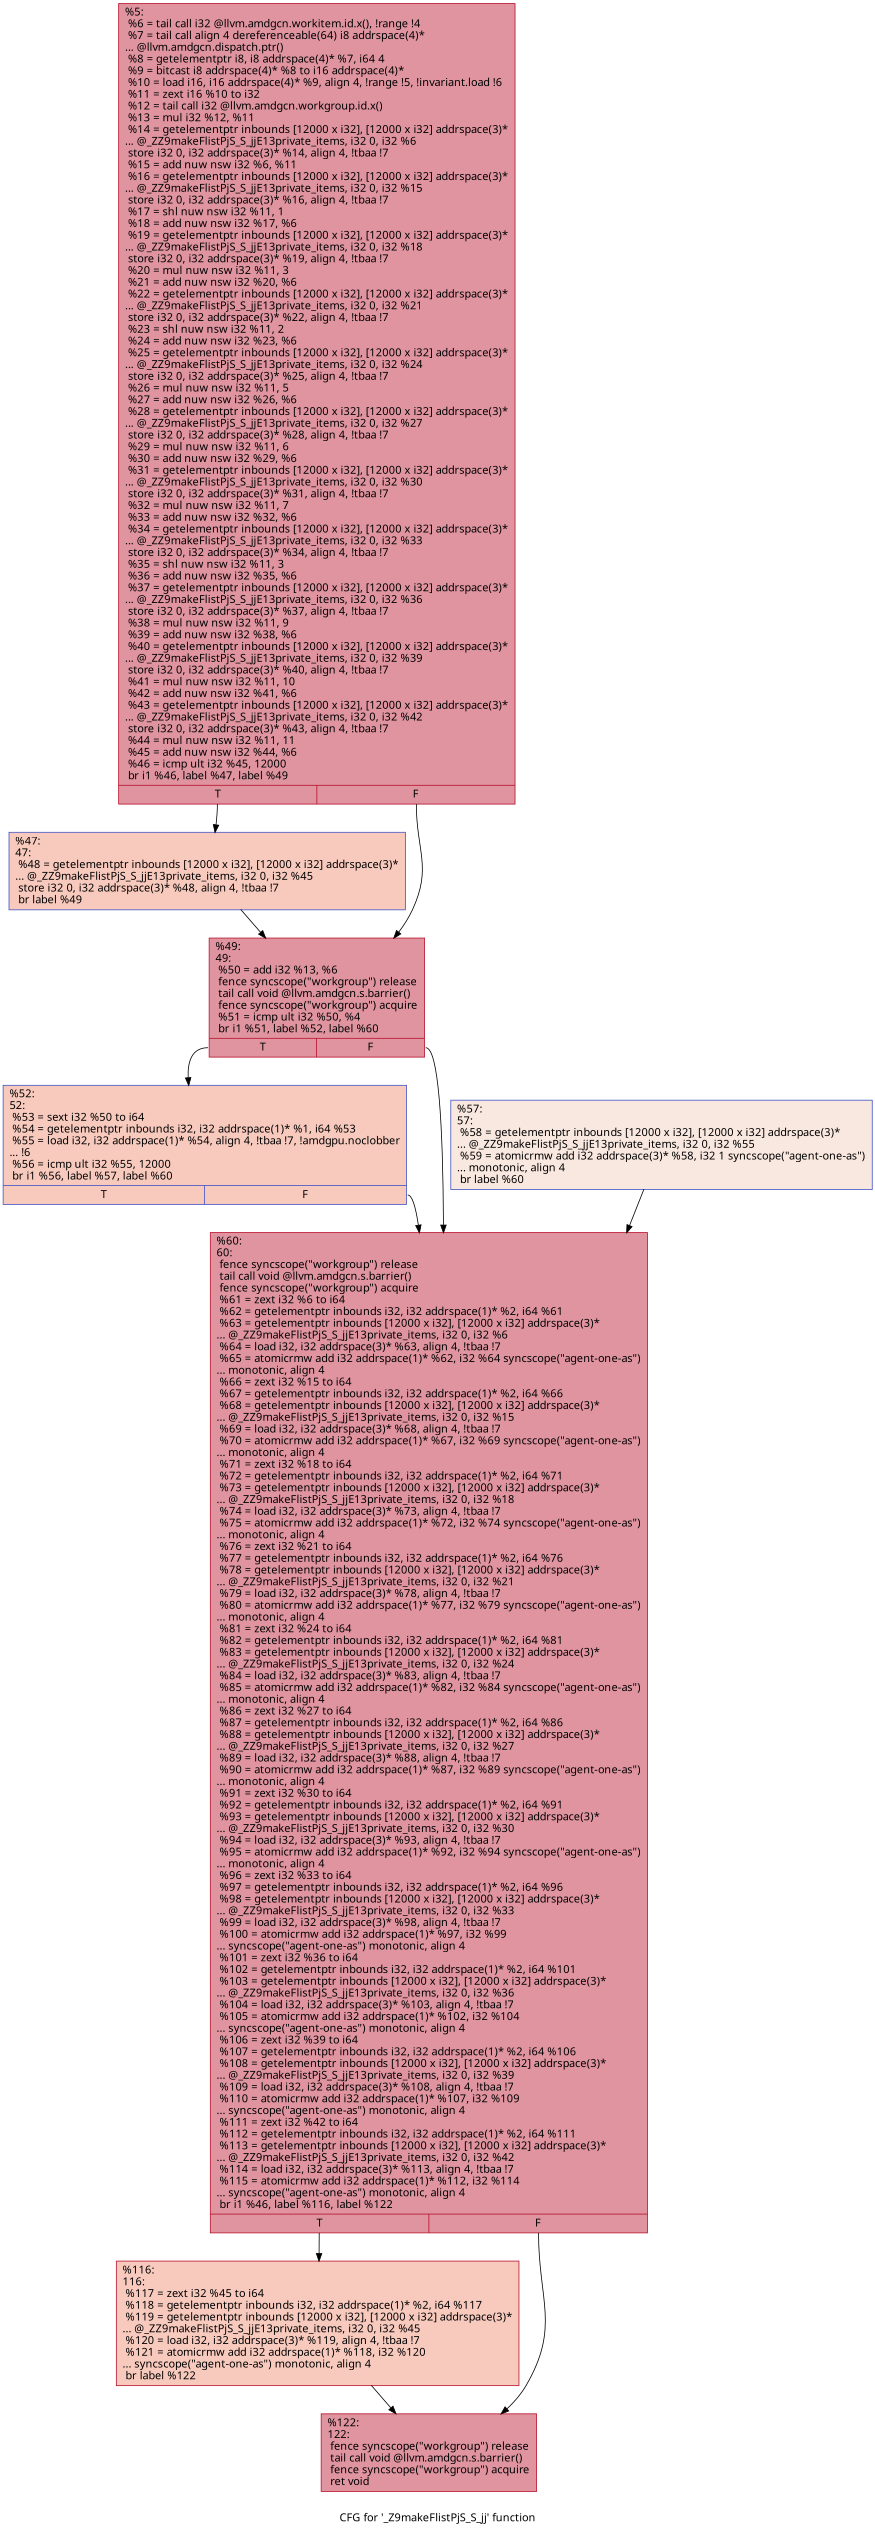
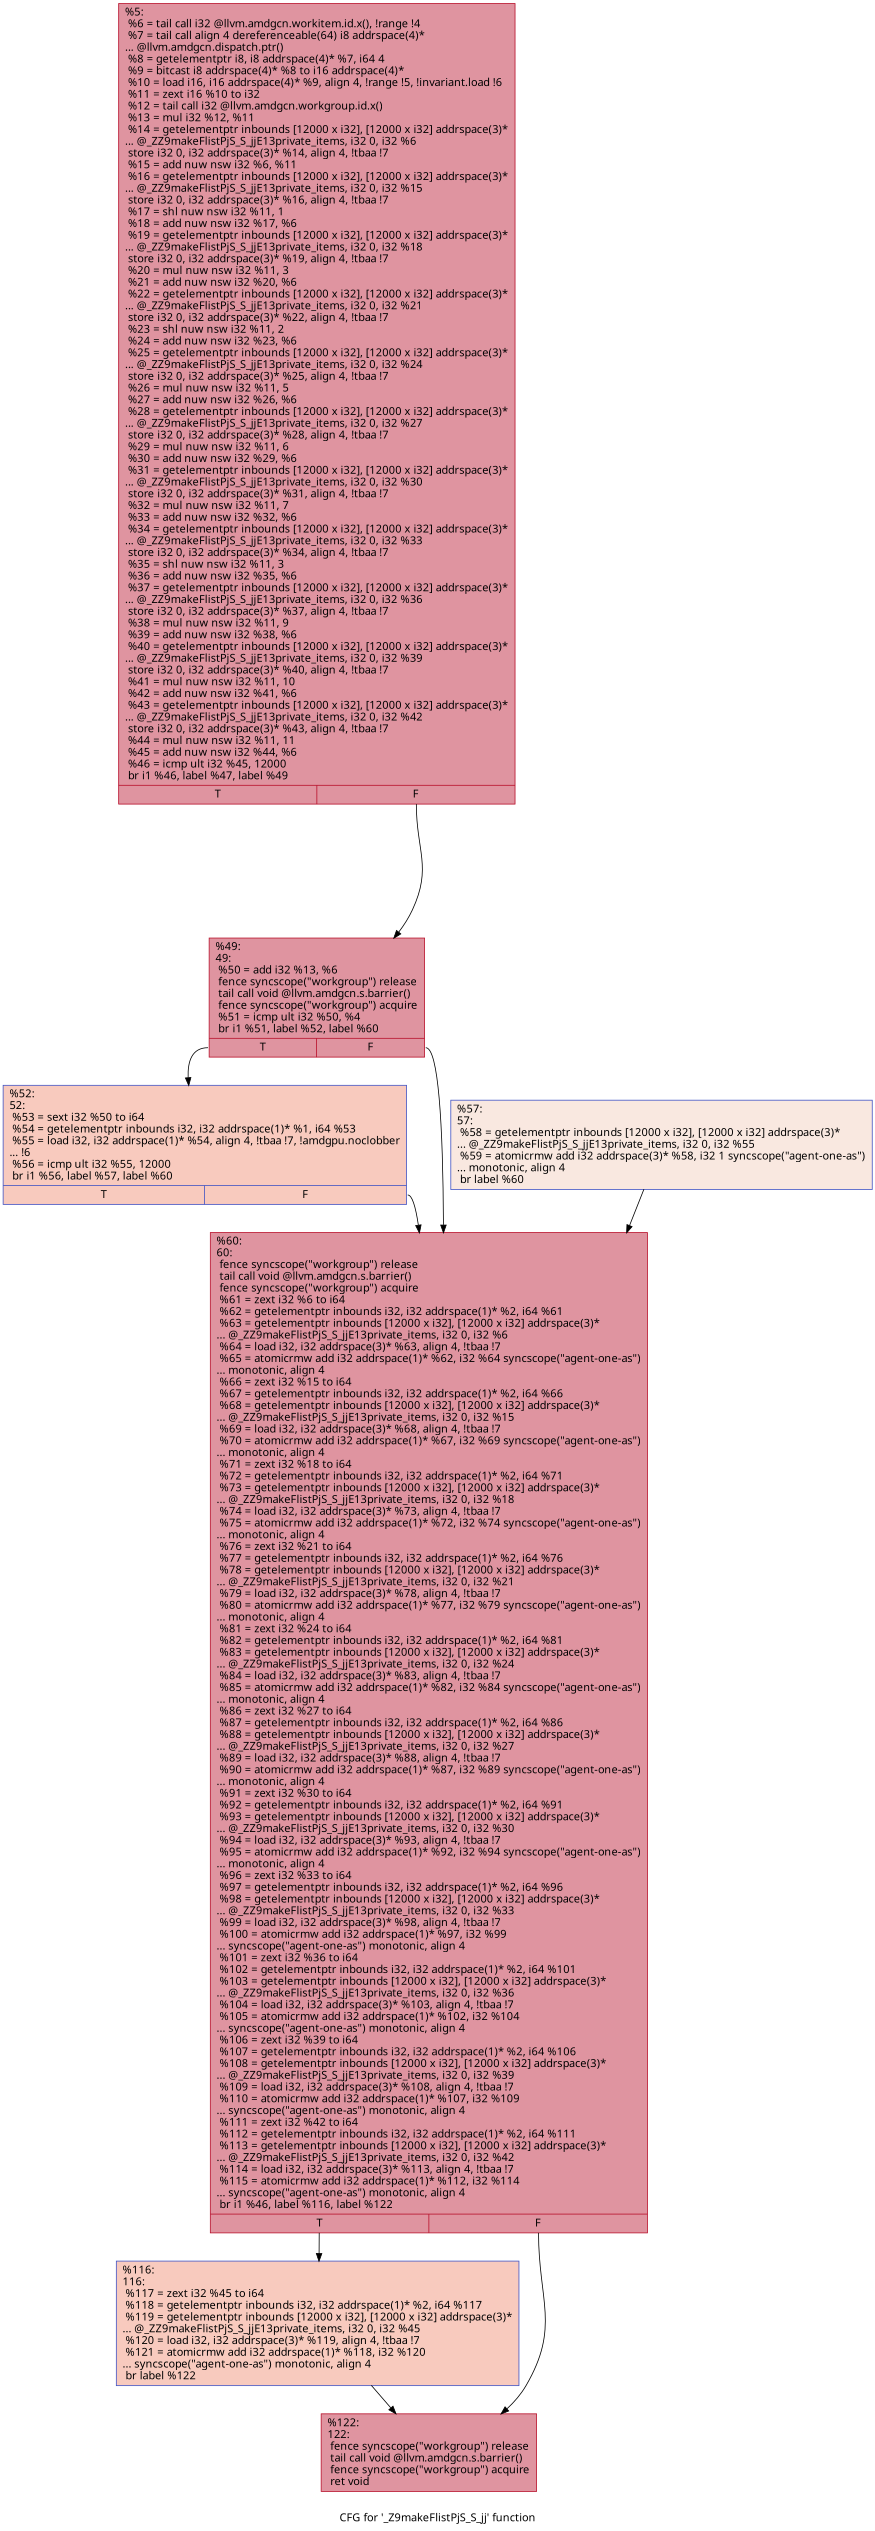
node "%47:": removed
node "%116:": color #b70d28ff -> #3d50c3ff
